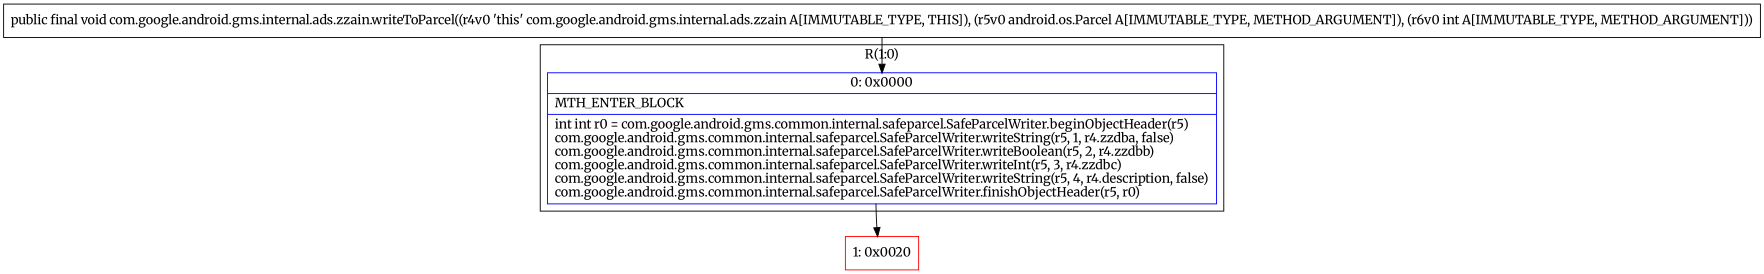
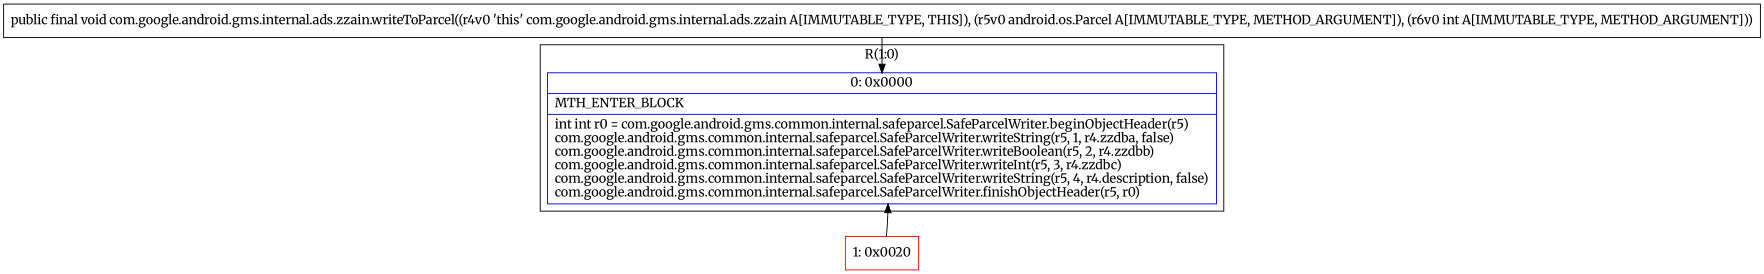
edge "0: 0x0000" -> "1: 0x0020": reversed
